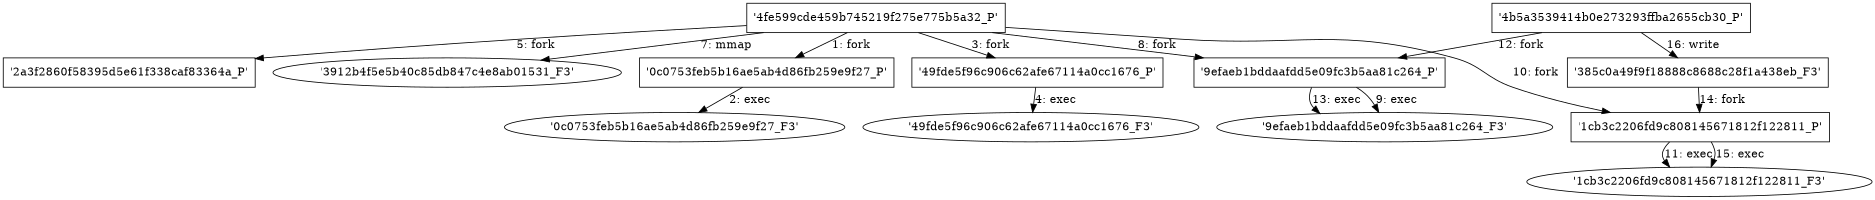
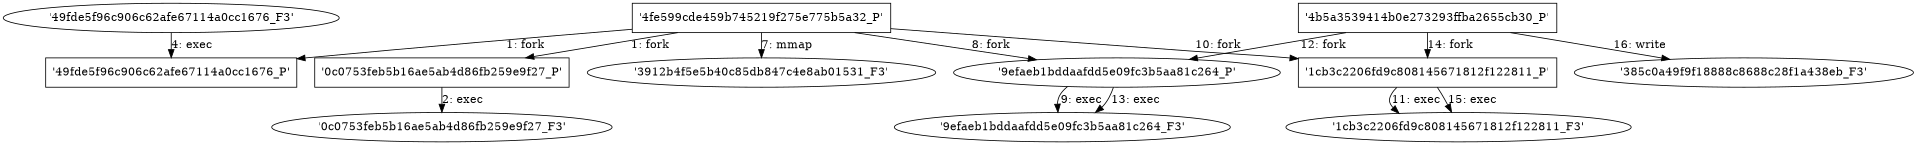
edge "'4fe599cde459b745219f275e775b5a32_P'" -> "'49fde5f96c906c62afe67114a0cc1676_P'": label "3: fork" -> "1: fork"
node "'2a3f2860f58395d5e61f338caf83364a_P'": removed
node "'9efaeb1bddaafdd5e09fc3b5aa81c264_P'": shape box -> ellipse
node "'385c0a49f9f18888c8688c28f1a438eb_F3'": shape box -> ellipse
edge "'49fde5f96c906c62afe67114a0cc1676_P'" -> "'49fde5f96c906c62afe67114a0cc1676_F3'": reversed
edge "'385c0a49f9f18888c8688c28f1a438eb_F3'" -> "'1cb3c2206fd9c808145671812f122811_P'": now "'4b5a3539414b0e273293ffba2655cb30_P'" -> "'1cb3c2206fd9c808145671812f122811_P'"
